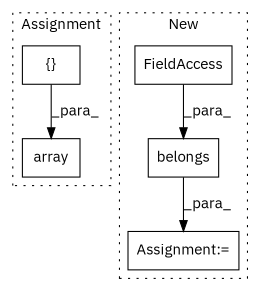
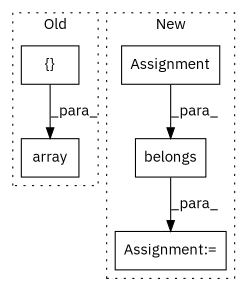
cluster "Assignment": label "Assignment" -> "Old"
node "FieldAccess": label "FieldAccess" -> "Assignment"
